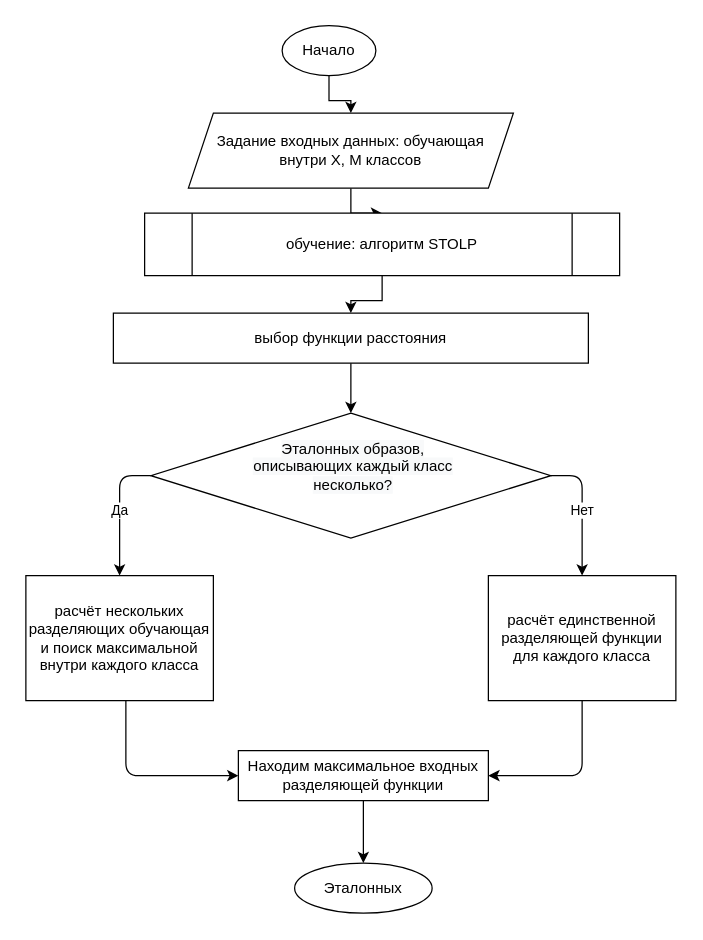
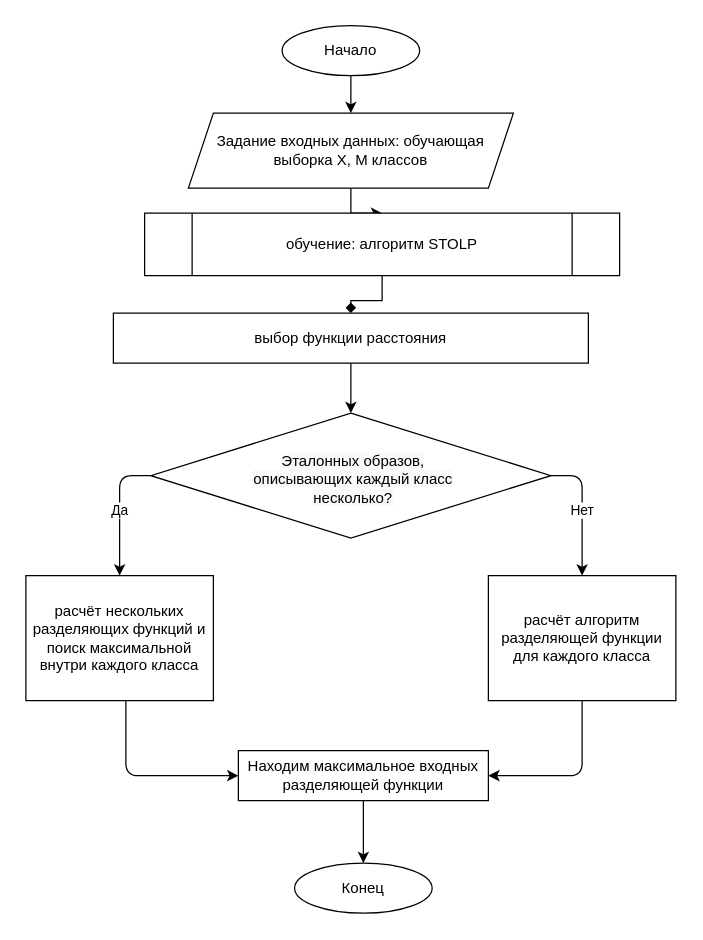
node "Начало": size 94x50 -> 138x50
node "Задание входных данных: обучающая внутри X, M классов": label "Задание входных данных: обучающая внутри X, M классов" -> "Задание входных данных: обучающая выборка X, M классов"
edge "обучение: алгоритм STOLP" -> "выбор функции расстояния": arrowhead classic -> diamond
node "Эталонных образов, описывающих каждый класс несколько?": moved (353, 463) -> (353, 476)
node "расчёт нескольких разделяющих обучающая и поиск максимальной внутри каждого класса": label "расчёт нескольких разделяющих обучающая и поиск максимальной внутри каждого класса" -> "расчёт нескольких разделяющих функций и поиск максимальной внутри каждого класса"
node "расчёт единственной разделяющей функции для каждого класса": label "расчёт единственной разделяющей функции для каждого класса" -> "расчёт алгоритм разделяющей функции для каждого класса"
node "Эталонных": label "Эталонных" -> "Конец"
